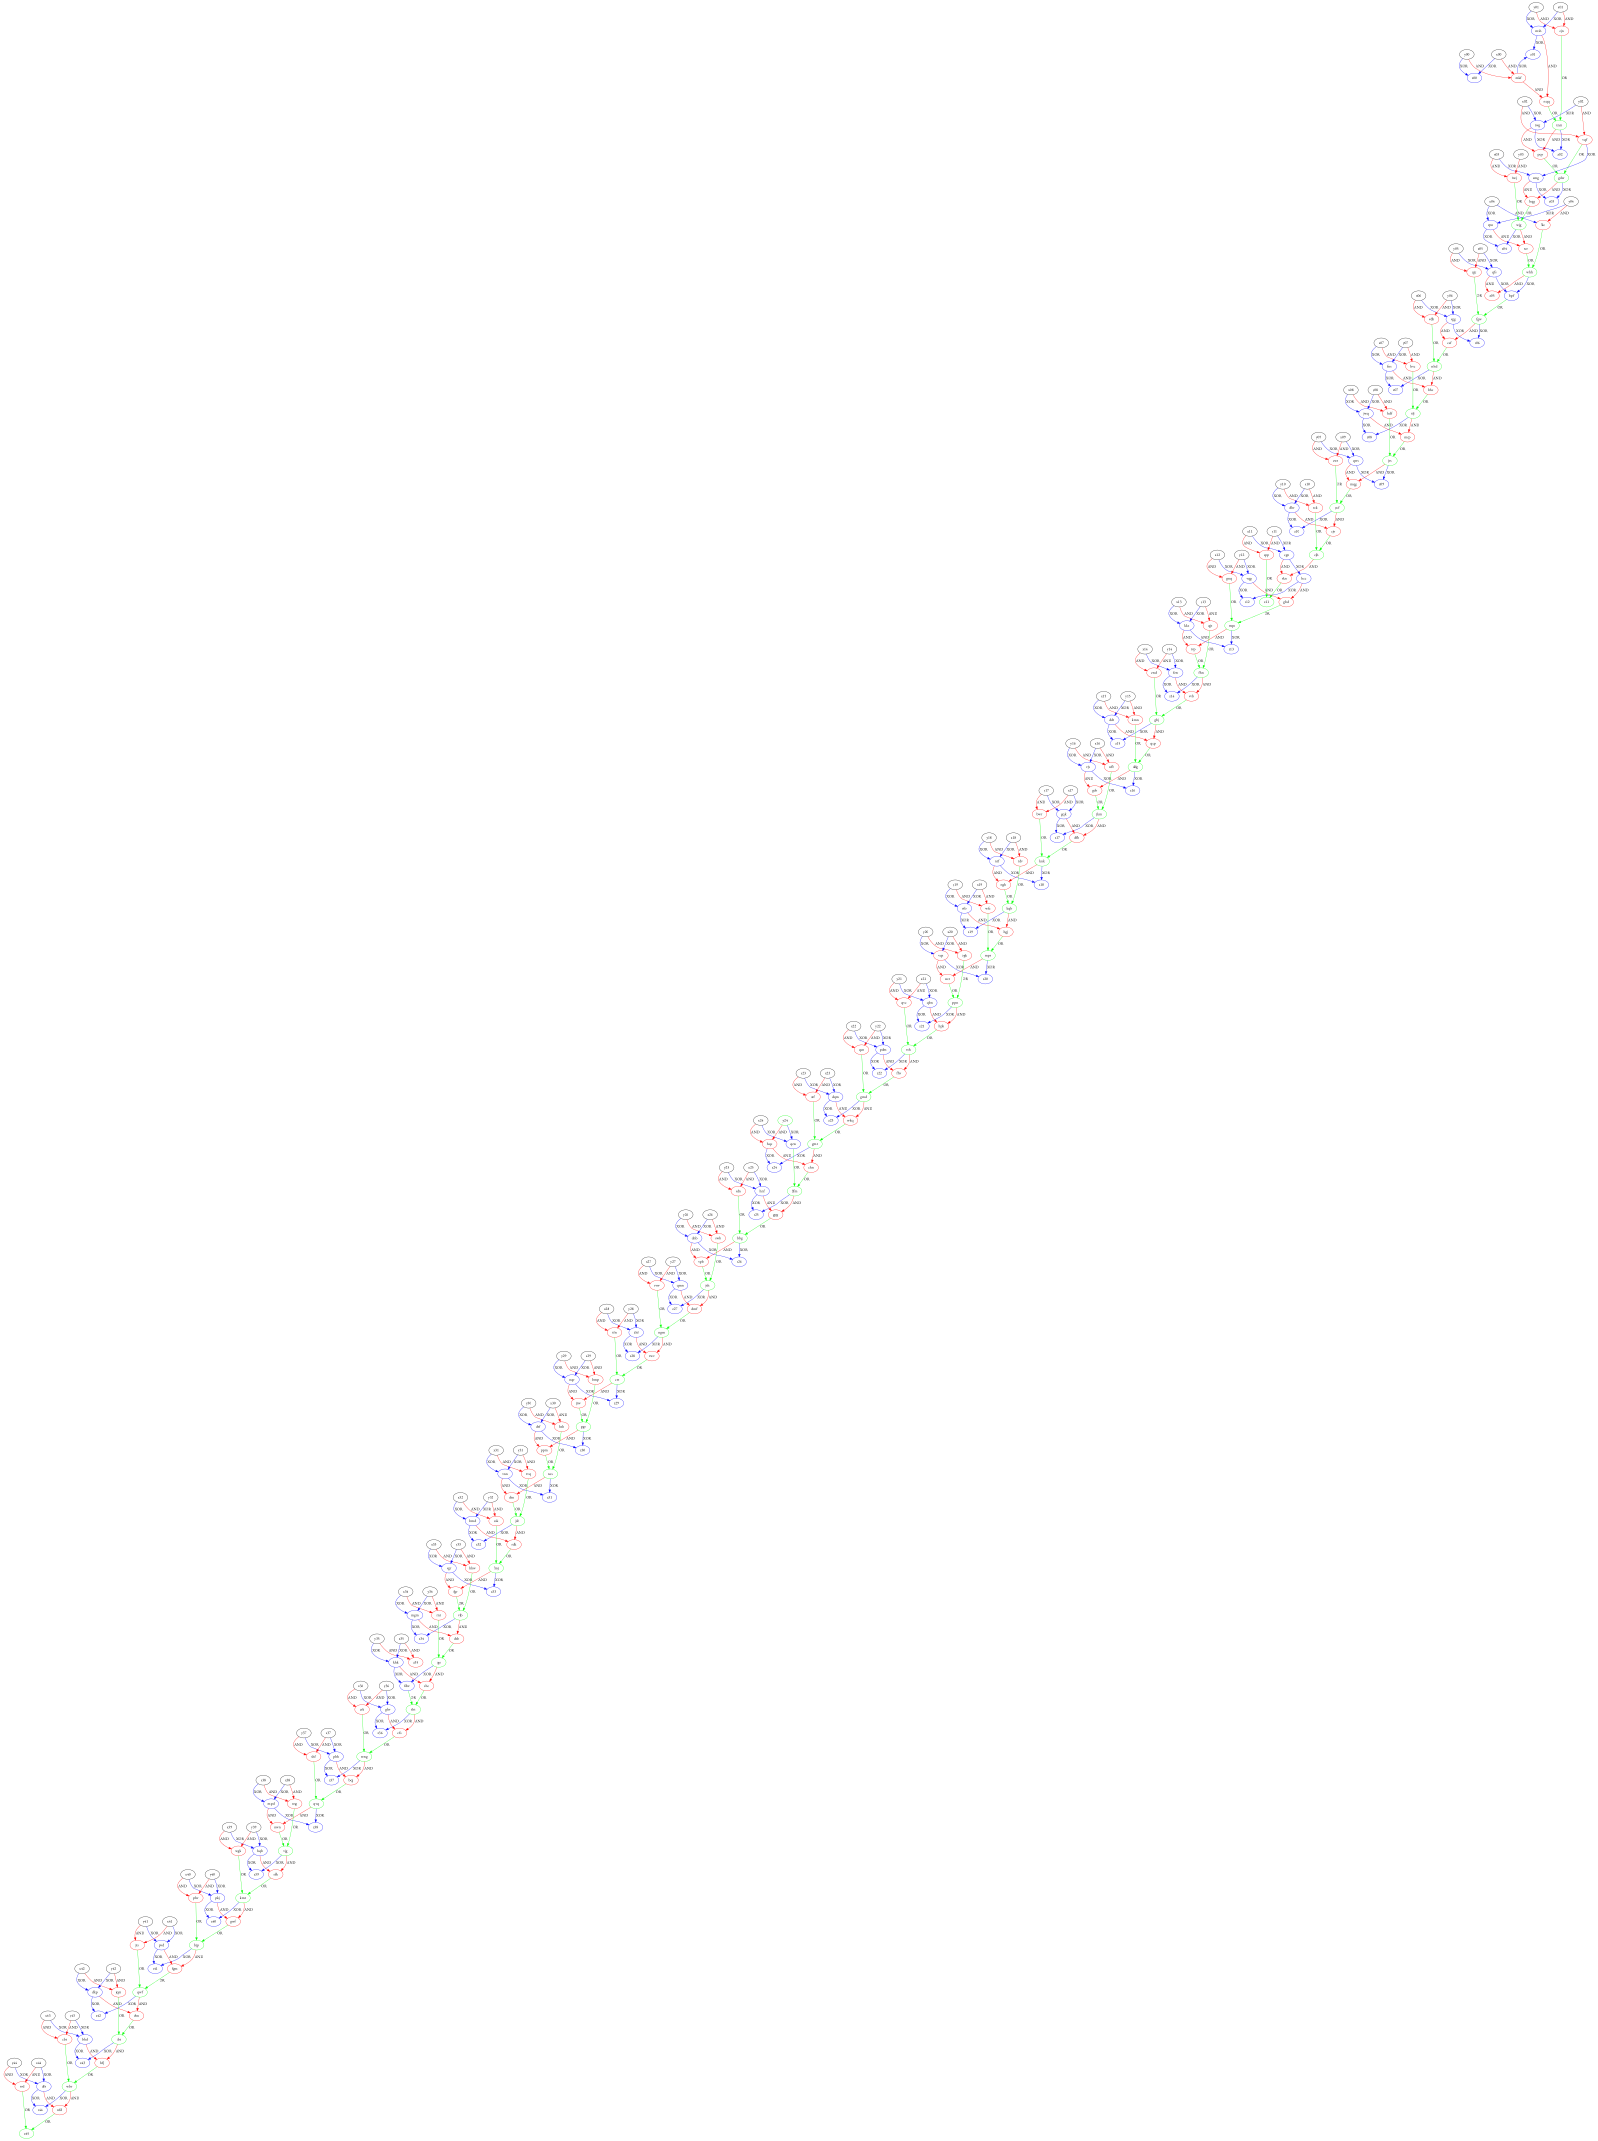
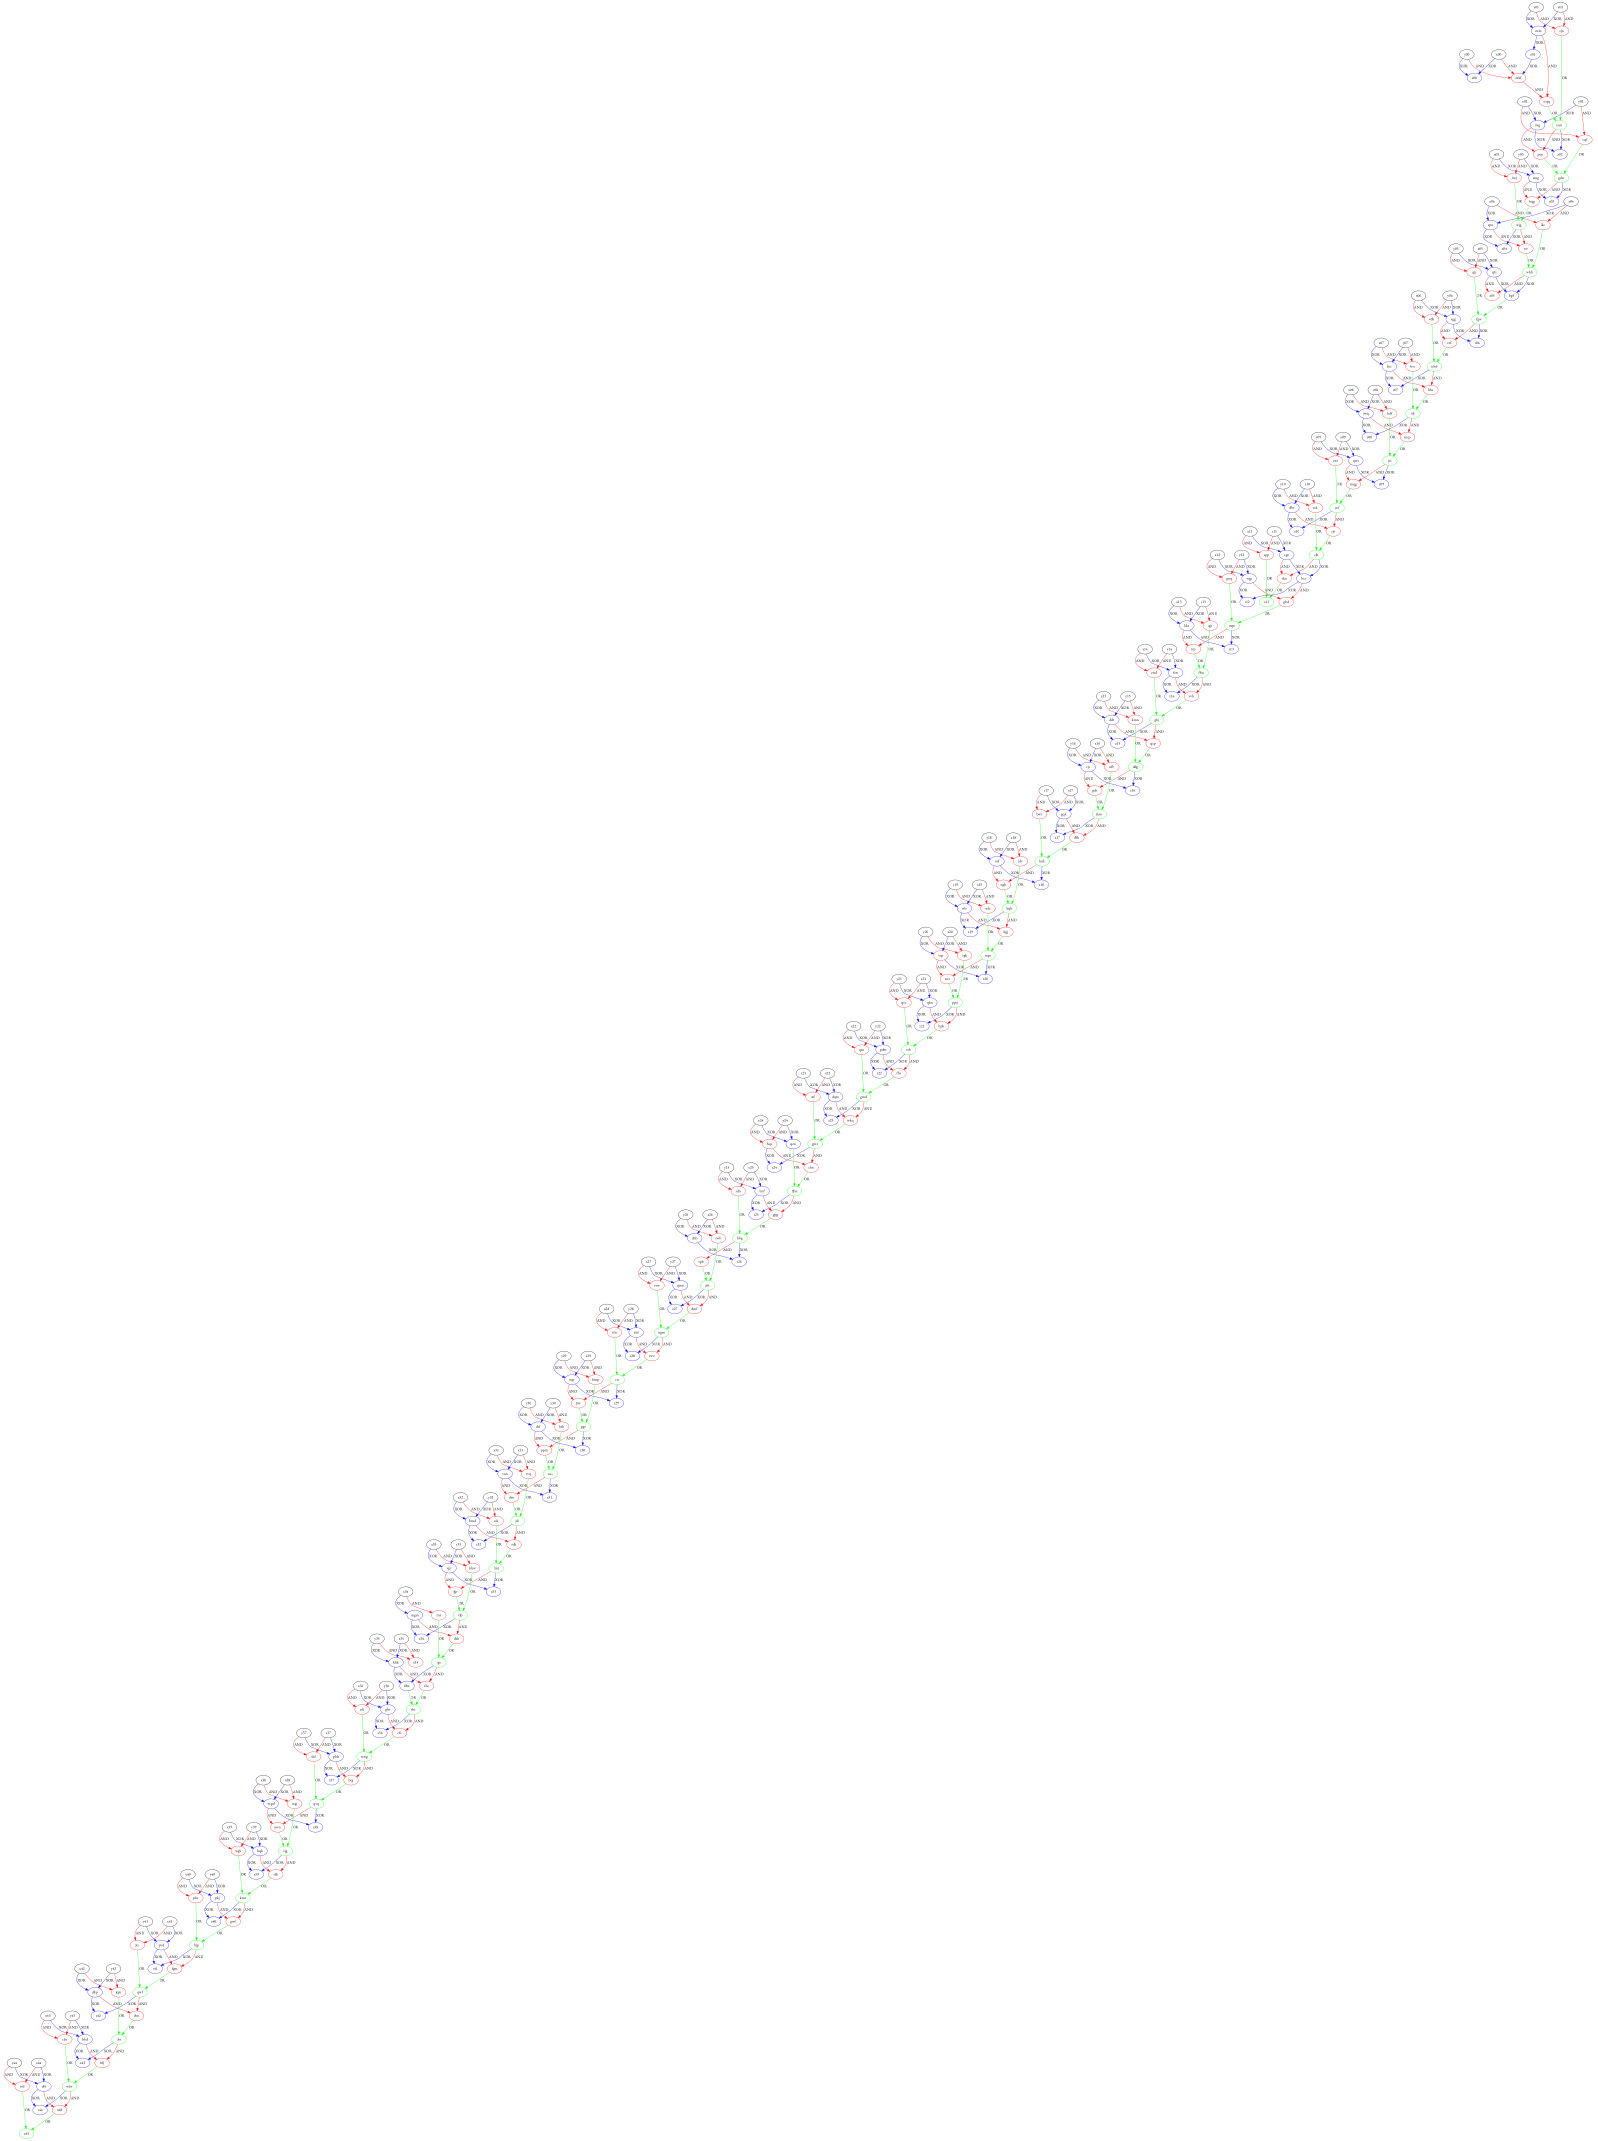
edge "mkf" -> "z01": reversed
edge "vqf" -> "smg": now "y03" -> "smg"
edge "x04" -> "fkc": color blue -> red
edge "cjh" -> "hcc": added, label "XOR"
node "y24": color green -> black
edge "dnb" -> "vpb": removed, label "AND"
node "y34": removed
